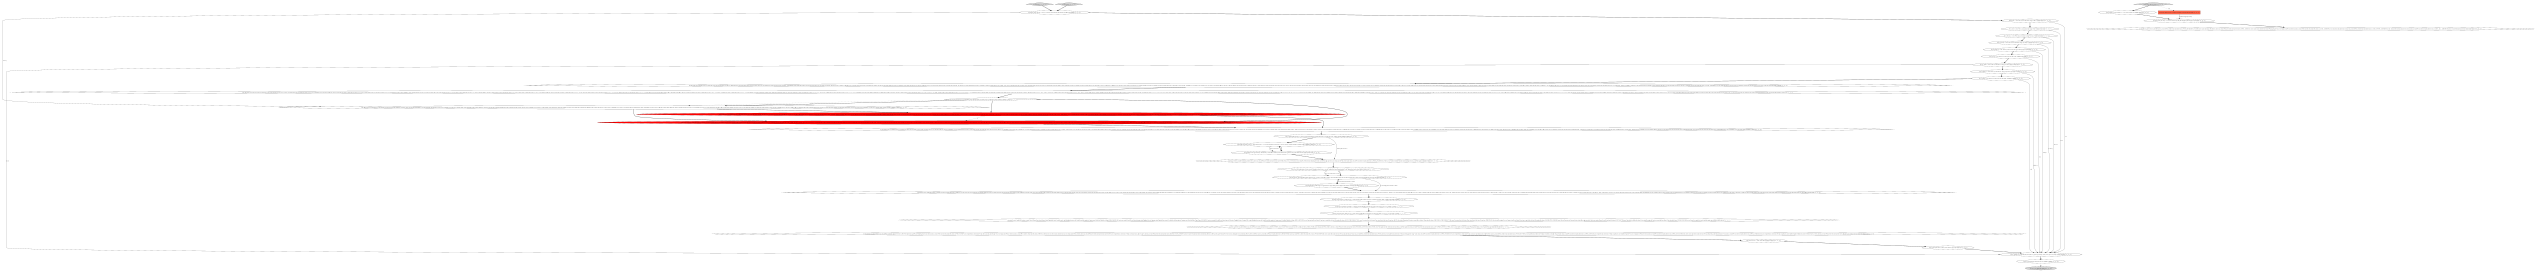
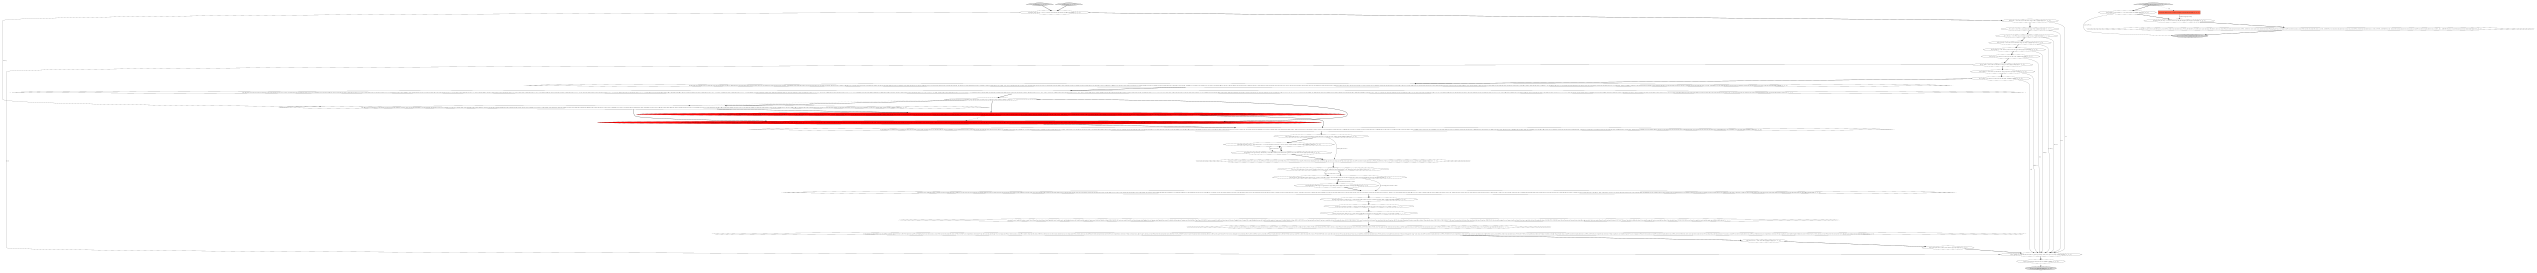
node "return contextMenu@@@6@@@['0', '0', '1']": added
